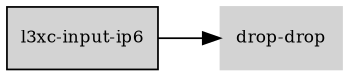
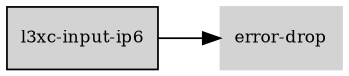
node "drop-drop": label "drop-drop" -> "error-drop"
